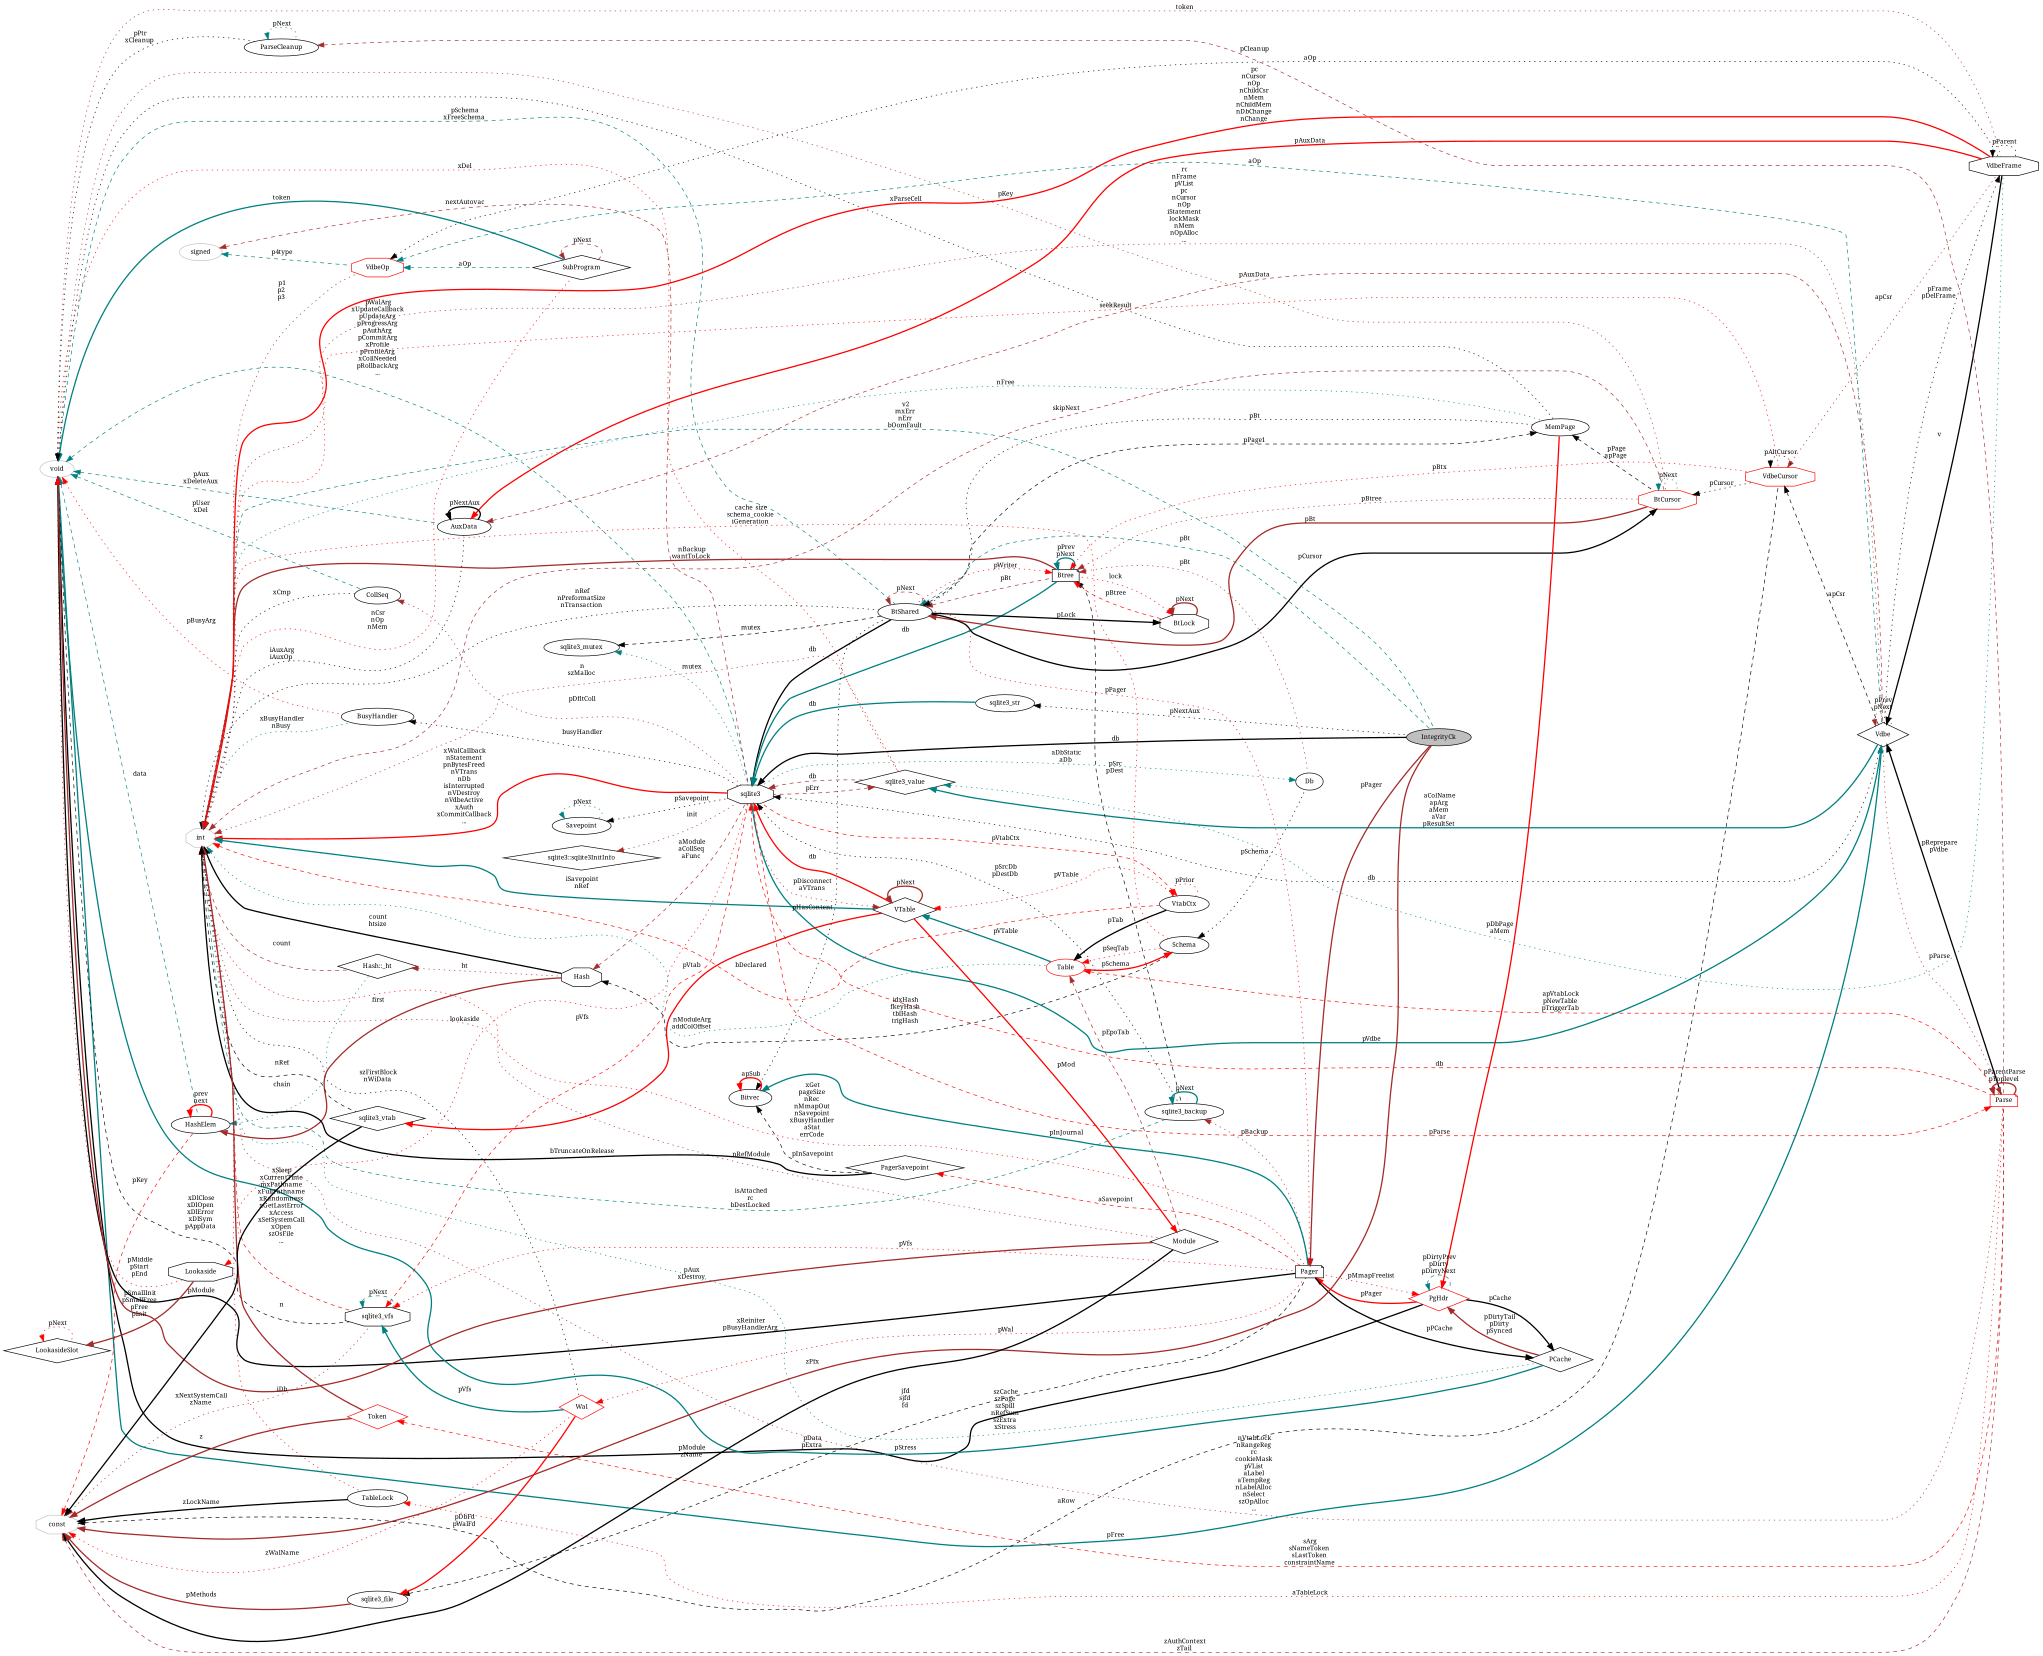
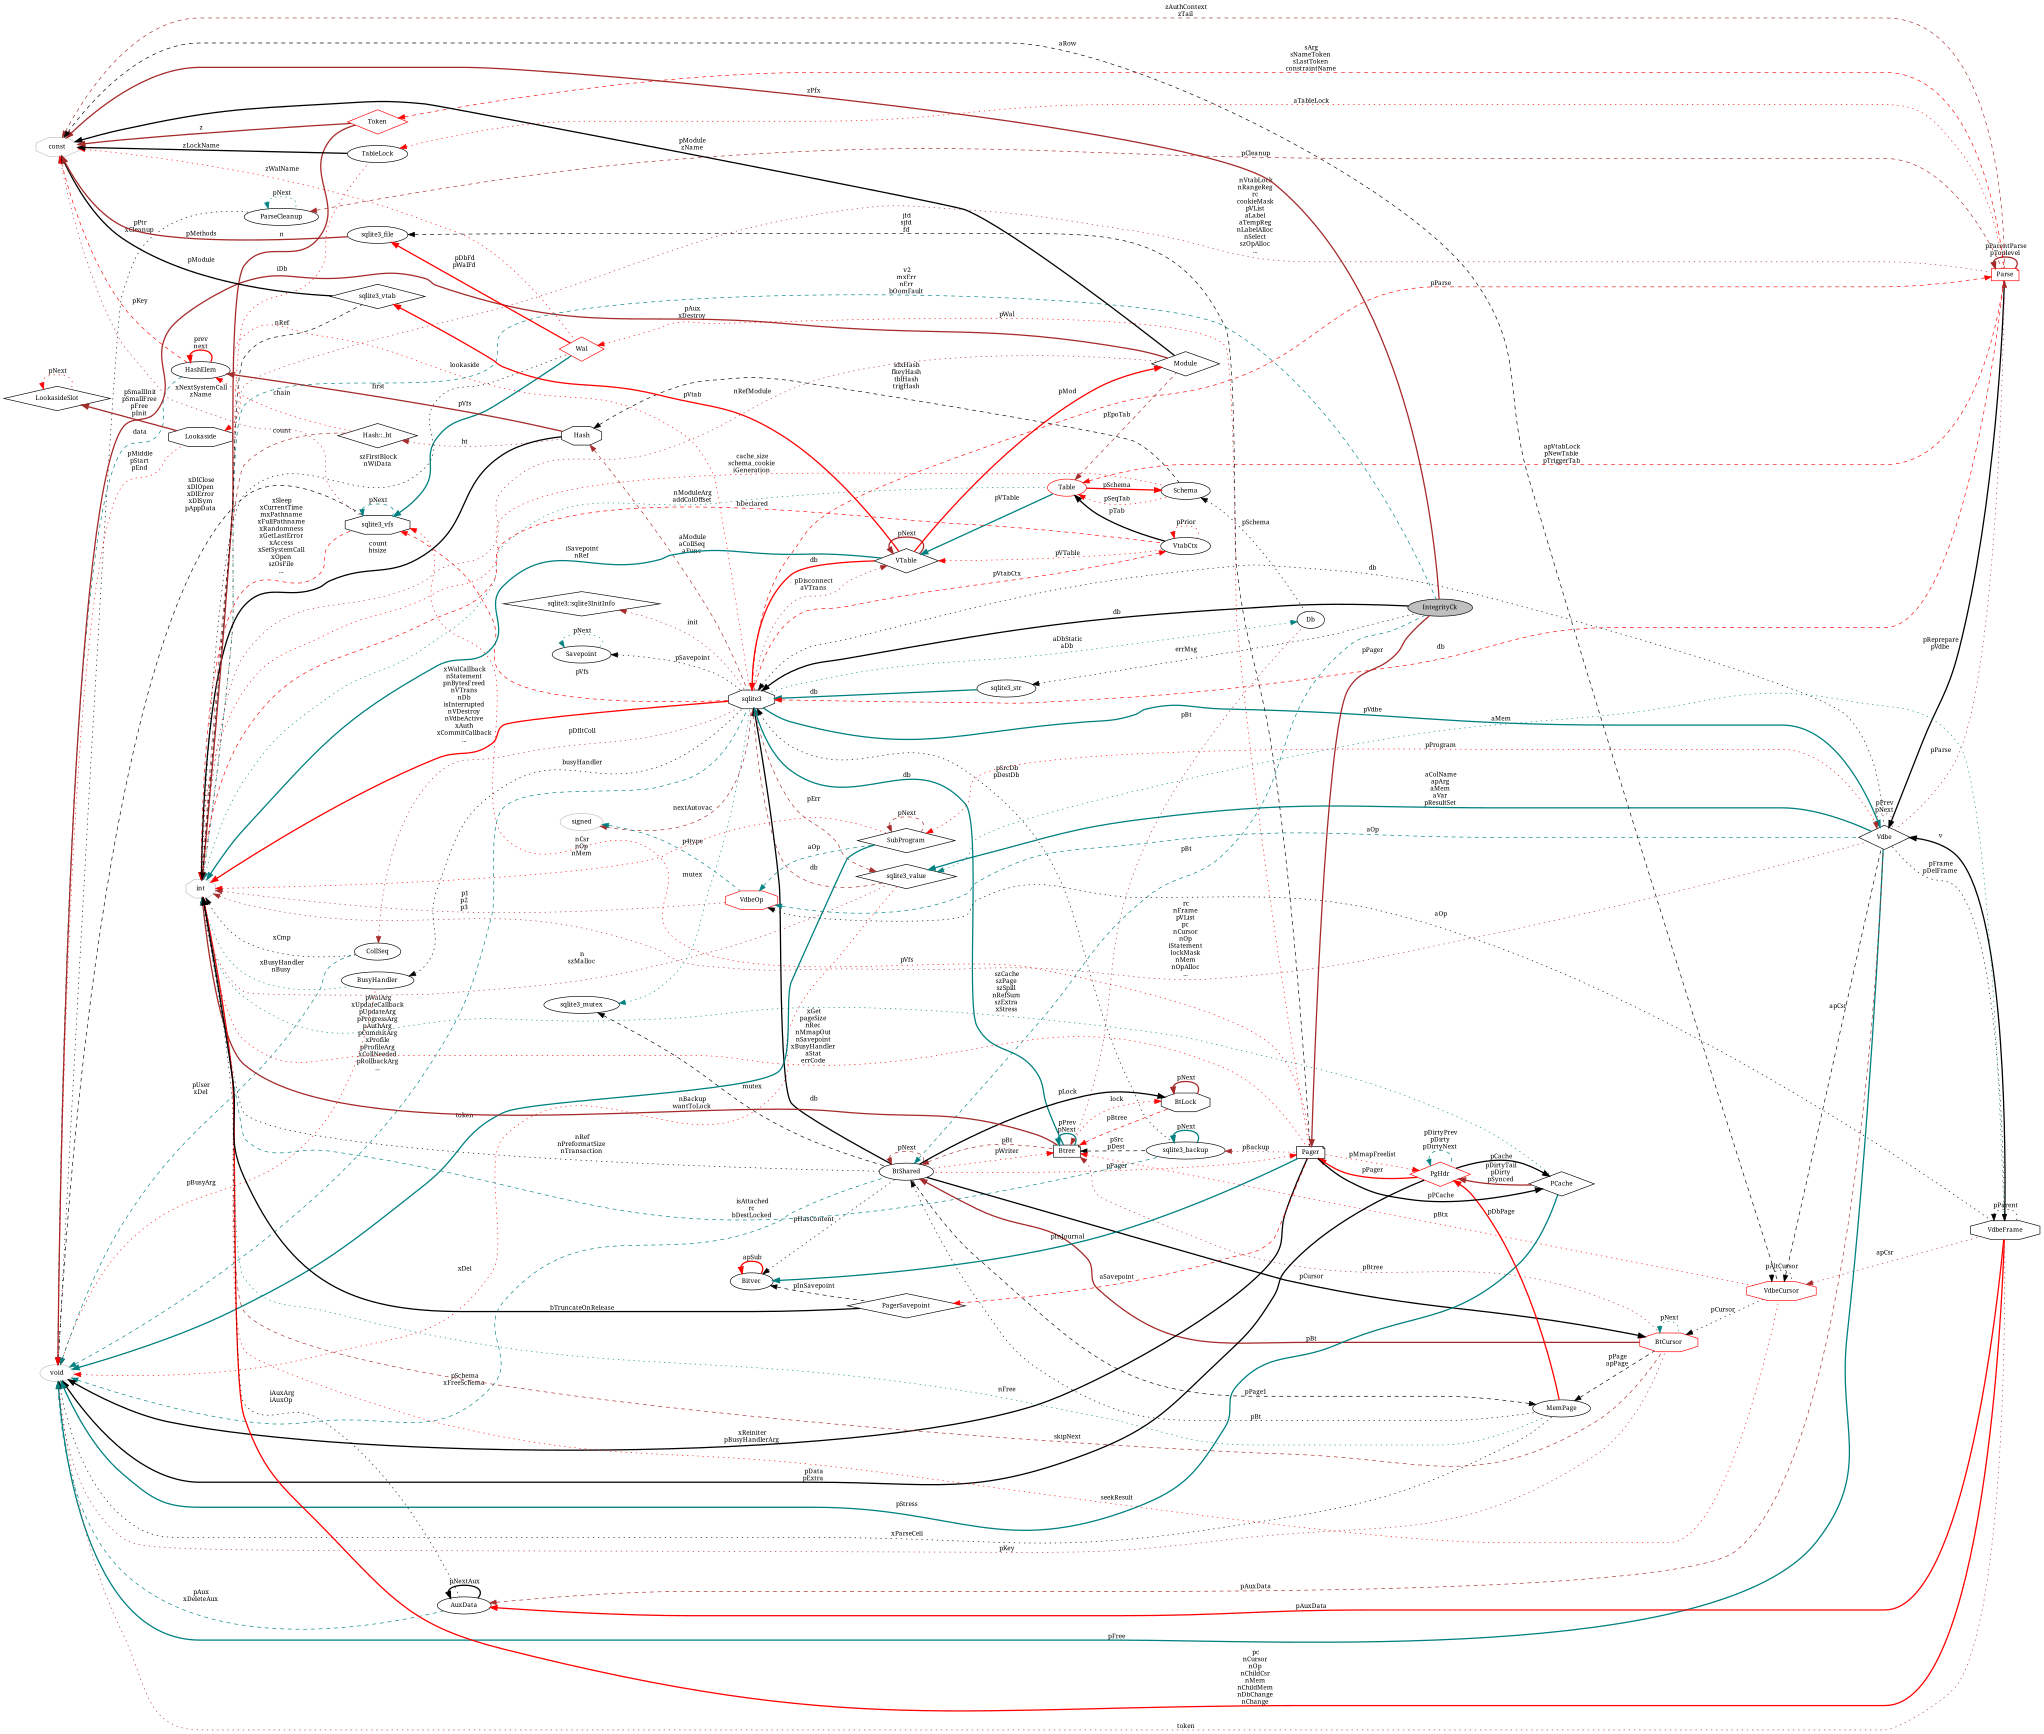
edge "IntegrityCk" -> "sqlite3_str": label " pNextAux" -> " errMsg"
edge "Vdbe" -> "SubProgram": added, label "pProgram"
edge "Hash::_ht" -> "HashElem": color teal -> red
